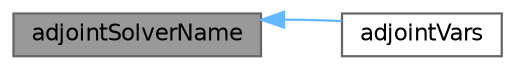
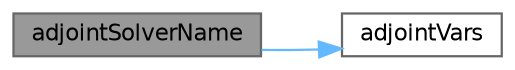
edge "adjointVars" -> "adjointSolverName": reversed
